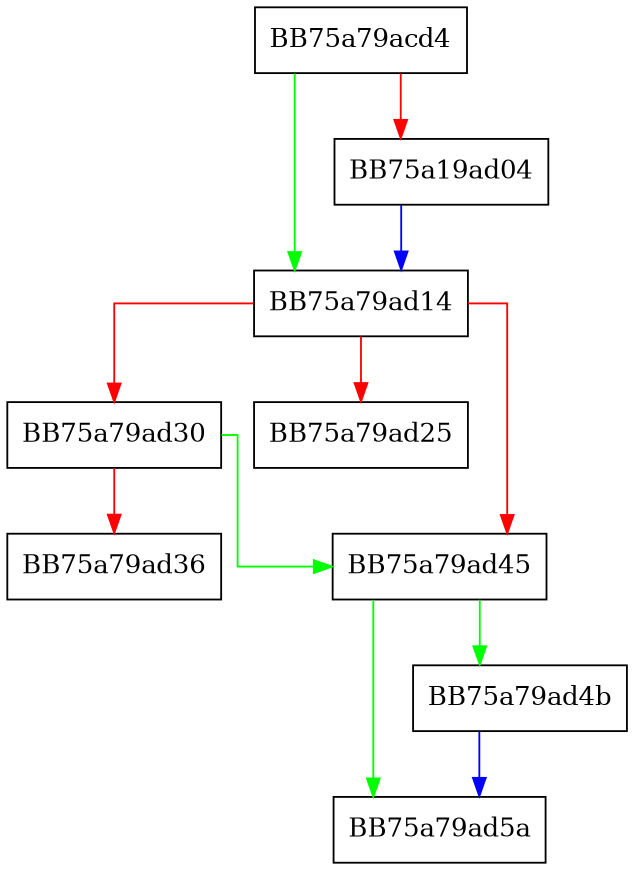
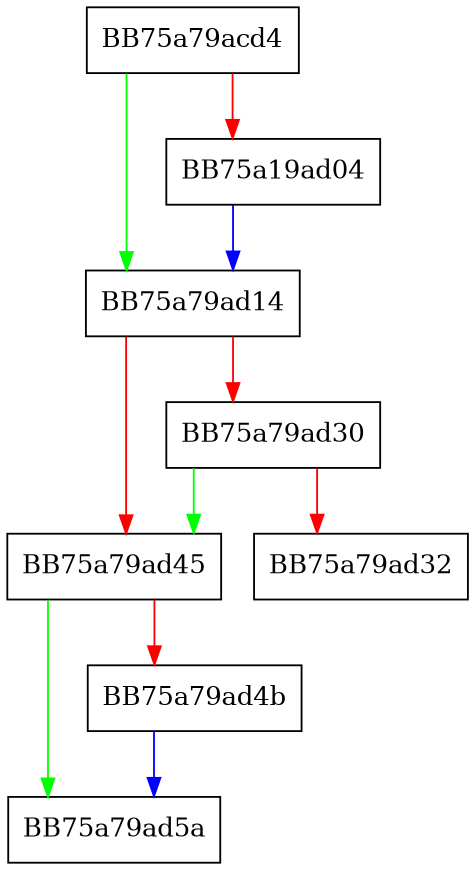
node "BB75a79ad25": removed
node "BB75a79ad36": label "BB75a79ad36" -> "BB75a79ad32"
edge "BB75a79ad45" -> "BB75a79ad4b": color green -> red
